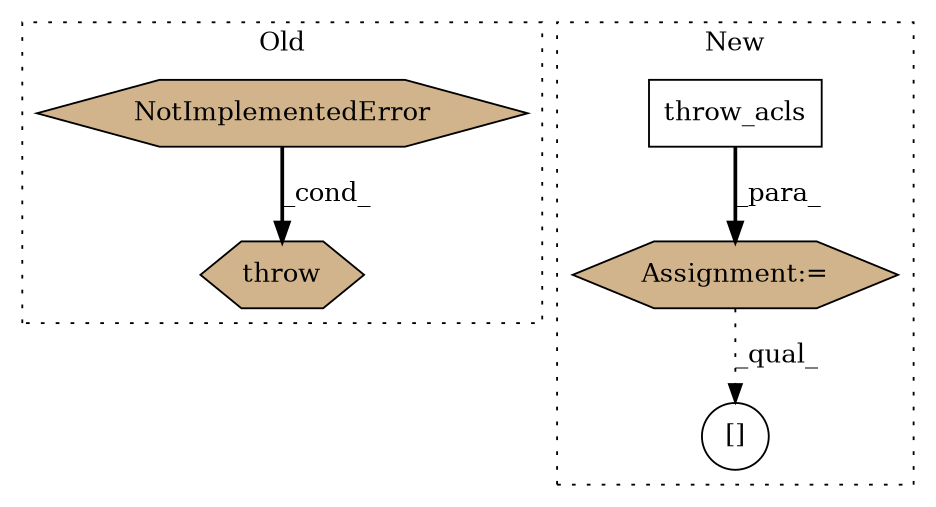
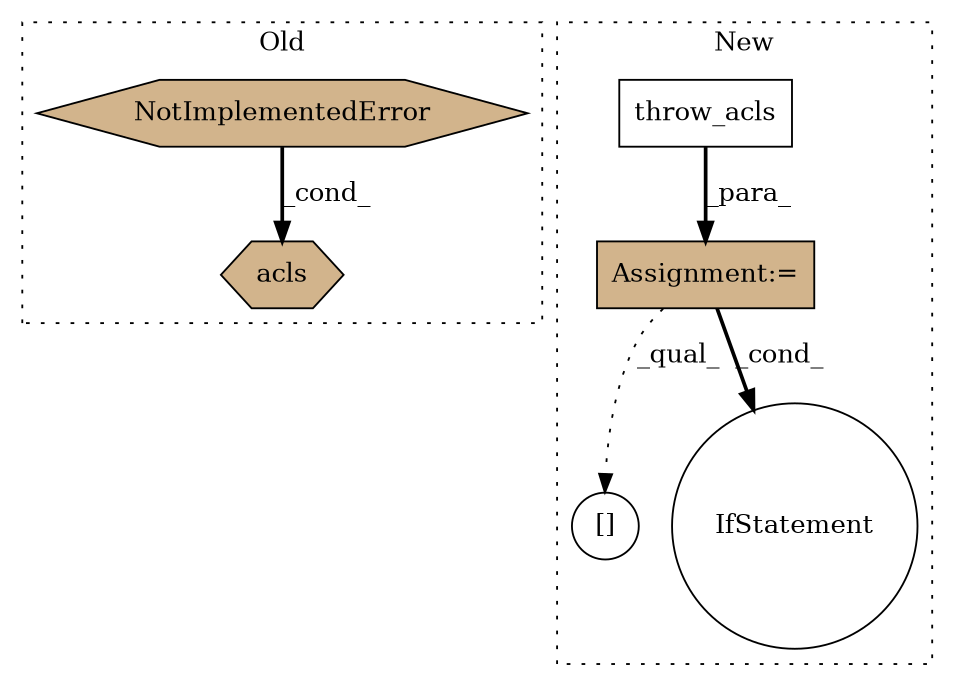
node "throw": label "throw" -> "acls"
node "Assignment:=": shape hexagon -> box
node "IfStatement": added
